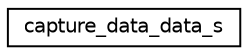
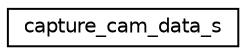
node "capture_data_data_s": label "capture_data_data_s" -> "capture_cam_data_s"
